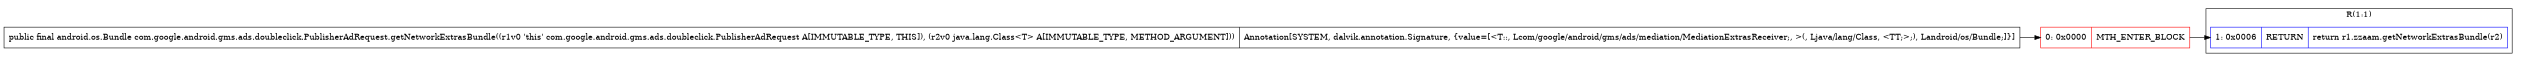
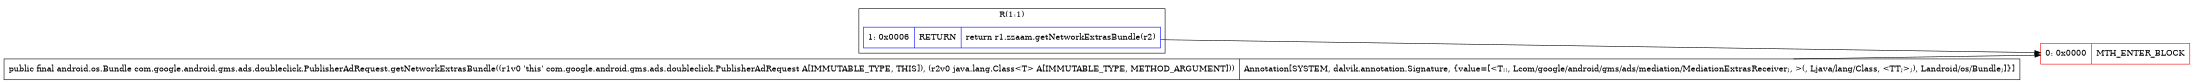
edge "0: 0x0000" -> "1: 0x0006": reversed
